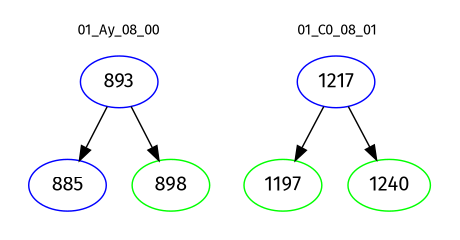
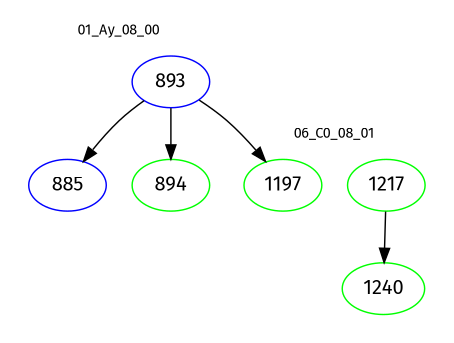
cluster "01_C0_08_01": label "01_C0_08_01" -> "06_C0_08_01"
node "1217": color blue -> green
edge "1217" -> "1197": now "893" -> "1197"
node "898": label "898" -> "894"
